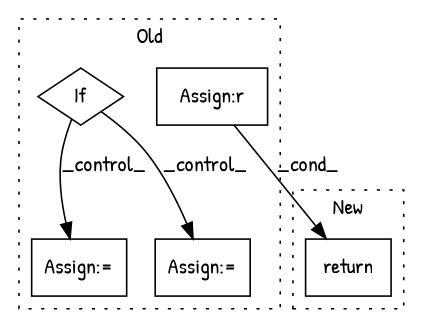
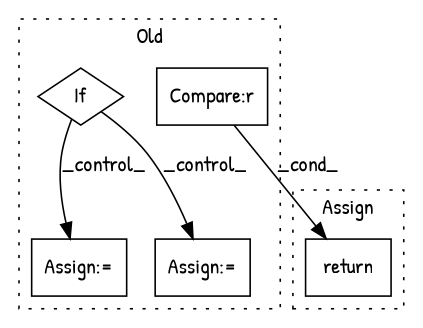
node "Assign:r": label "Assign:r" -> "Compare:r"
cluster "New": label "New" -> "Assign"
